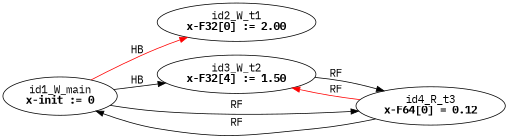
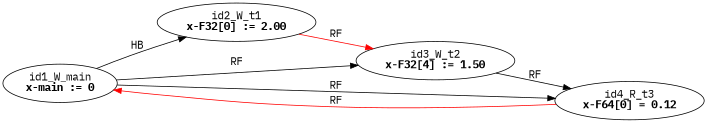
edge "id1_W_main" -> "id2_W_t1": color red -> black
edge "id1_W_main" -> "id3_W_t2": label "HB" -> "RF"
edge "id4_R_t3" -> "id3_W_t2": now "id2_W_t1" -> "id3_W_t2"
node "id1_W_main": text "x-init := 0" -> "x-main := 0"
edge "id4_R_t3" -> "id1_W_main": color black -> red
